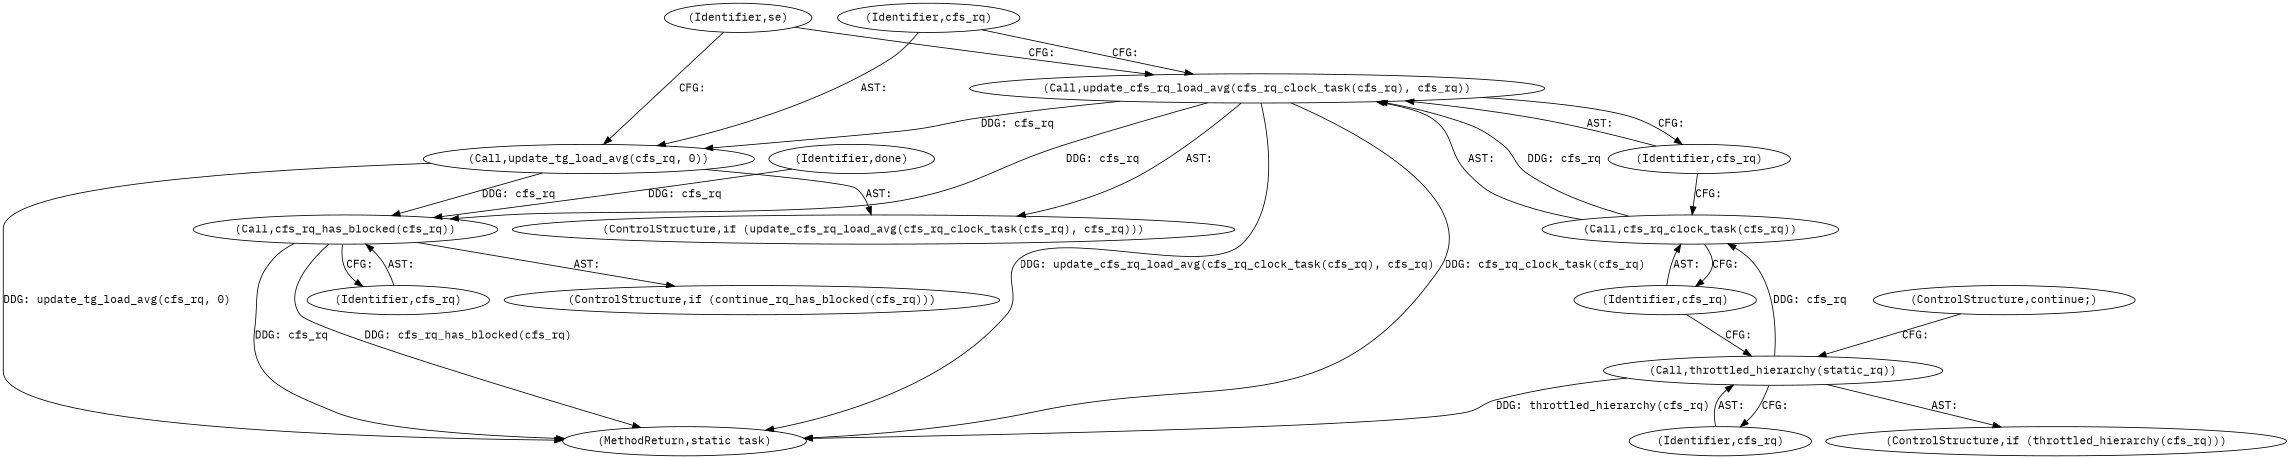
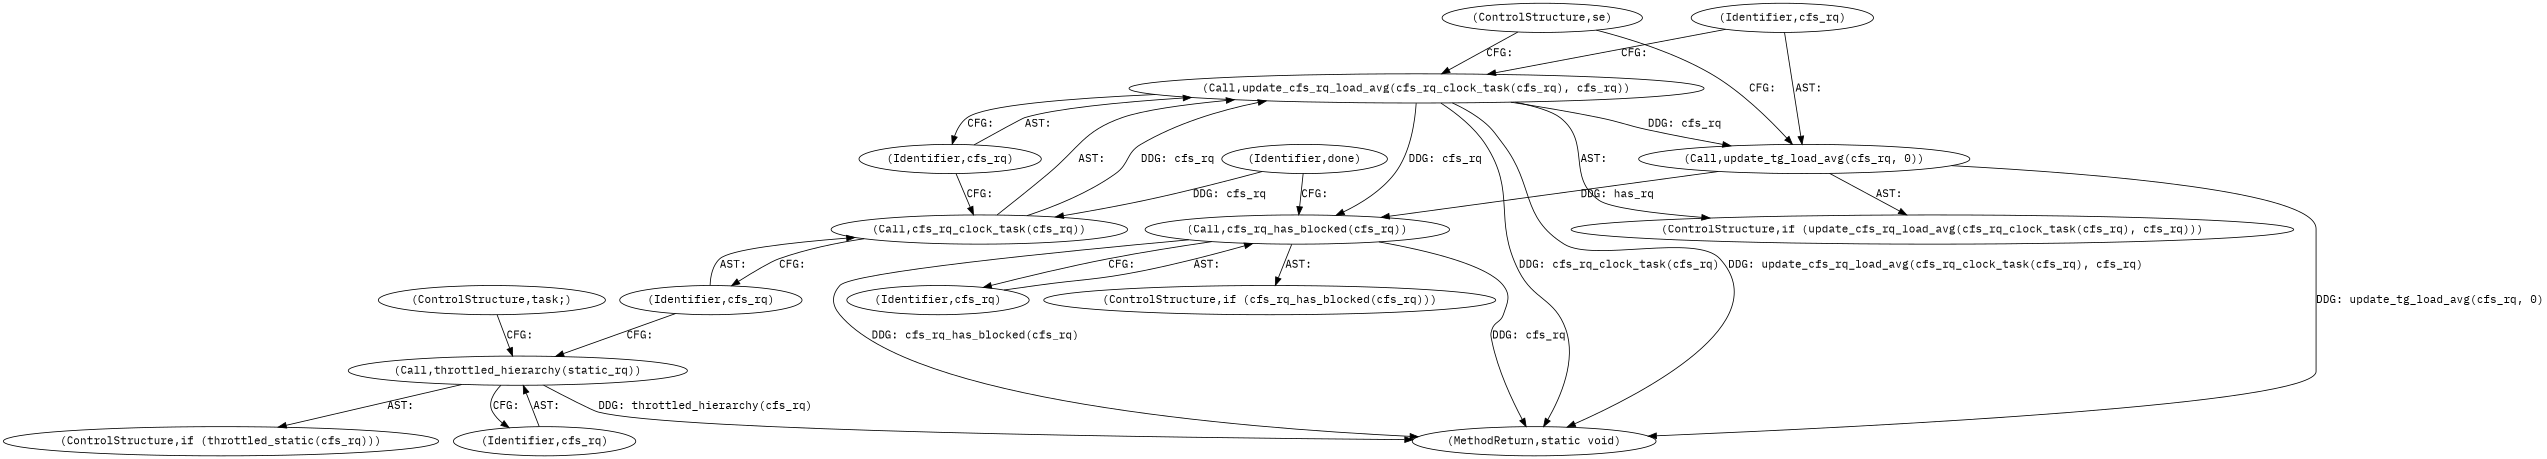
node "(Identifier,se)": label "(Identifier,se)" -> "(ControlStructure,se)"
edge "(Call,update_tg_load_avg(cfs_rq, 0))" -> "(Call,cfs_rq_has_blocked(cfs_rq))": label "DDG: cfs_rq" -> "DDG: has_rq"
edge "(Identifier,done)" -> "(Call,cfs_rq_has_blocked(cfs_rq))": label "DDG: cfs_rq" -> "CFG: "
edge "(Call,throttled_hierarchy(static_rq))" -> "(Call,cfs_rq_clock_task(cfs_rq))": now "(Identifier,done)" -> "(Call,cfs_rq_clock_task(cfs_rq))"
node "(ControlStructure,if (continue_rq_has_blocked(cfs_rq)))": label "(ControlStructure,if (continue_rq_has_blocked(cfs_rq)))" -> "(ControlStructure,if (cfs_rq_has_blocked(cfs_rq)))"
node "(ControlStructure,continue;)": label "(ControlStructure,continue;)" -> "(ControlStructure,task;)"
node "(MethodReturn,static task)": label "(MethodReturn,static task)" -> "(MethodReturn,static void)"
node "(ControlStructure,if (throttled_hierarchy(cfs_rq)))": label "(ControlStructure,if (throttled_hierarchy(cfs_rq)))" -> "(ControlStructure,if (throttled_static(cfs_rq)))"
